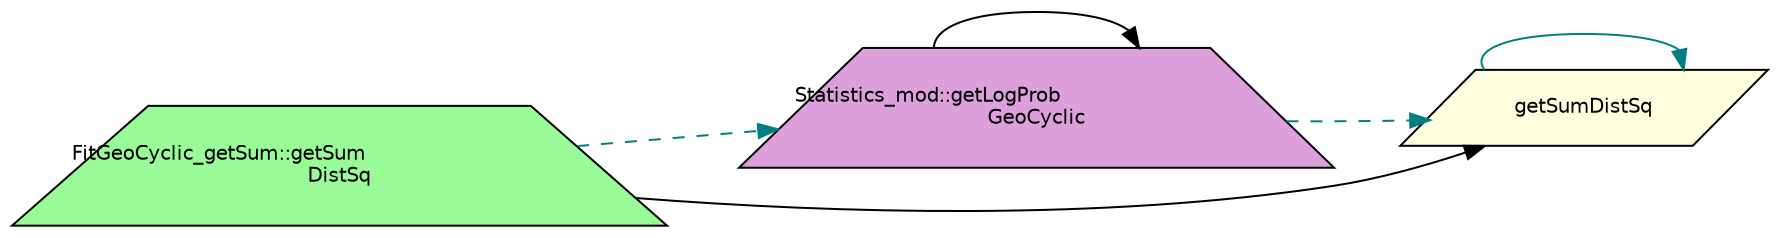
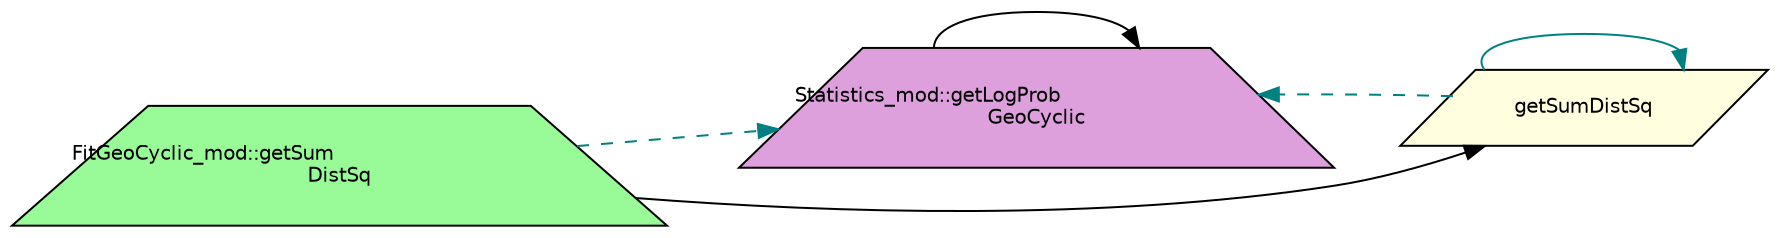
edge "Statistics_mod::getLogProb GeoCyclic" -> "getSumDistSq": reversed
node "FitGeoCyclic_getSum::getSum DistSq": label "FitGeoCyclic_getSum::getSum DistSq" -> "FitGeoCyclic_mod::getSum DistSq"
